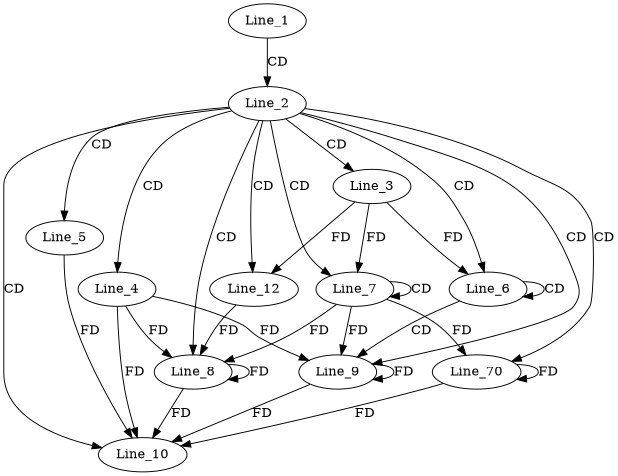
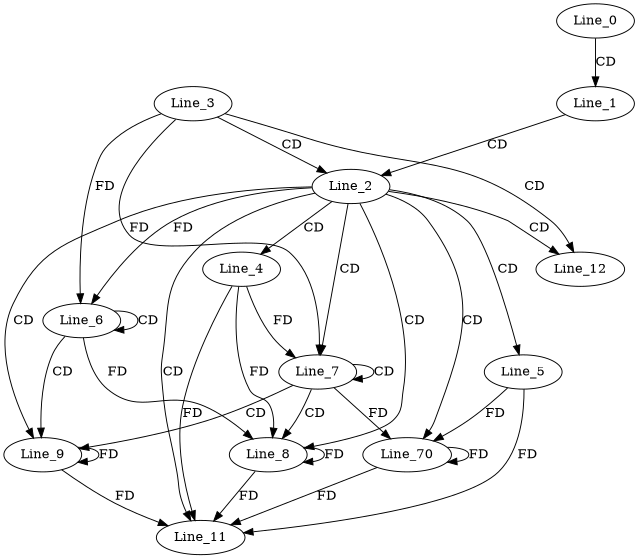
node "Line_0": added
edge "Line_2" -> "Line_3": reversed
edge "Line_2" -> "Line_6": label "CD" -> "FD"
edge "Line_3" -> "Line_12": label "FD" -> "CD"
edge "Line_4" -> "Line_9": now "Line_4" -> "Line_7"
edge "Line_12" -> "Line_8": now "Line_6" -> "Line_8"
edge "Line_7" -> "Line_8": label "FD" -> "CD"
edge "Line_7" -> "Line_9": label "FD" -> "CD"
edge "Line_5" -> "Line_70": added, label "FD"
node "Line_10": label "Line_10" -> "Line_11"
